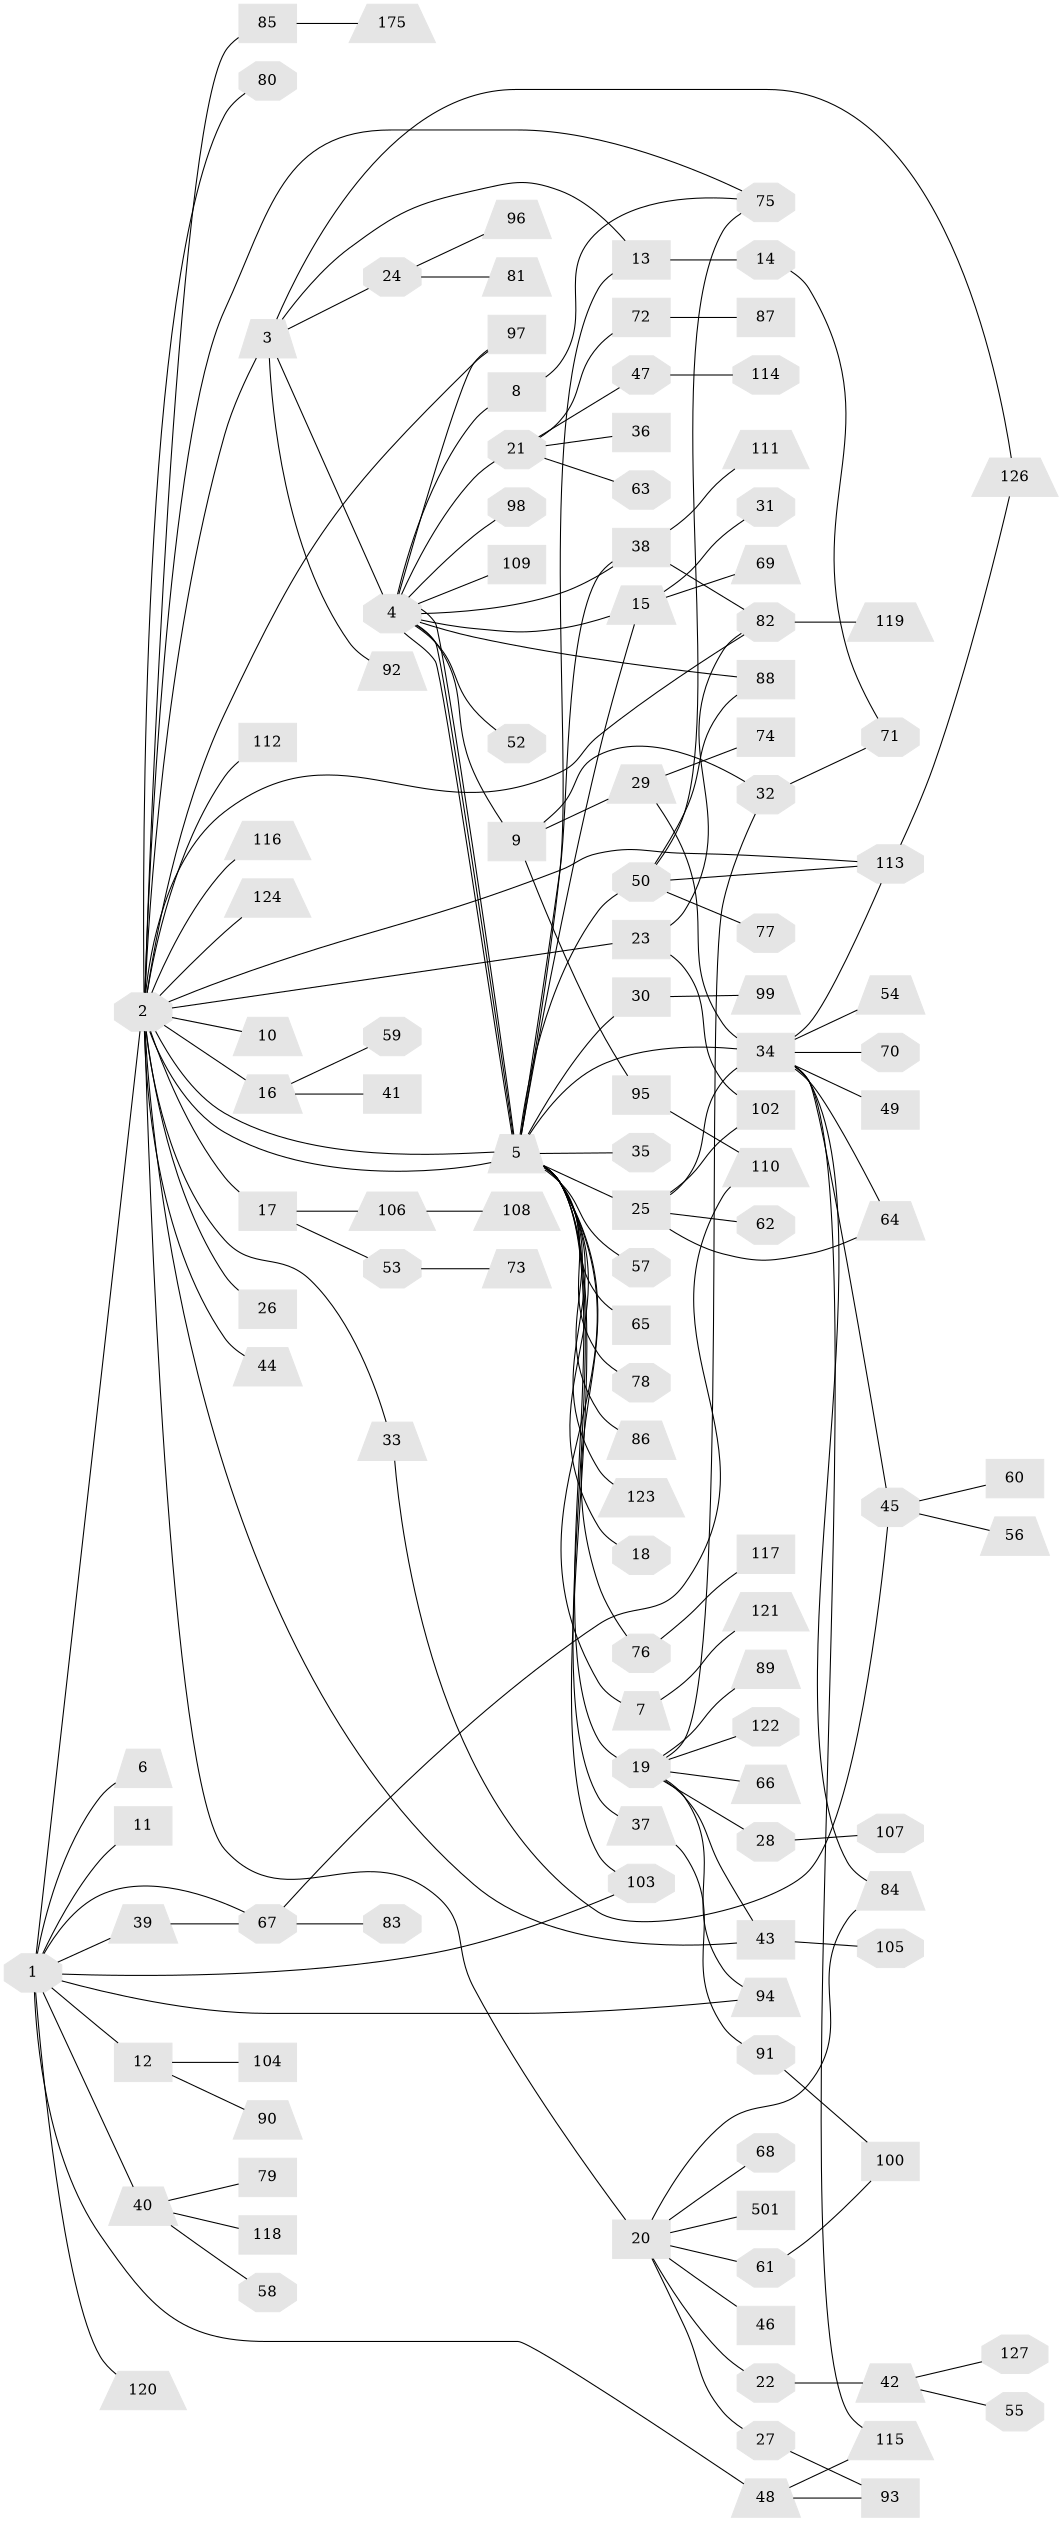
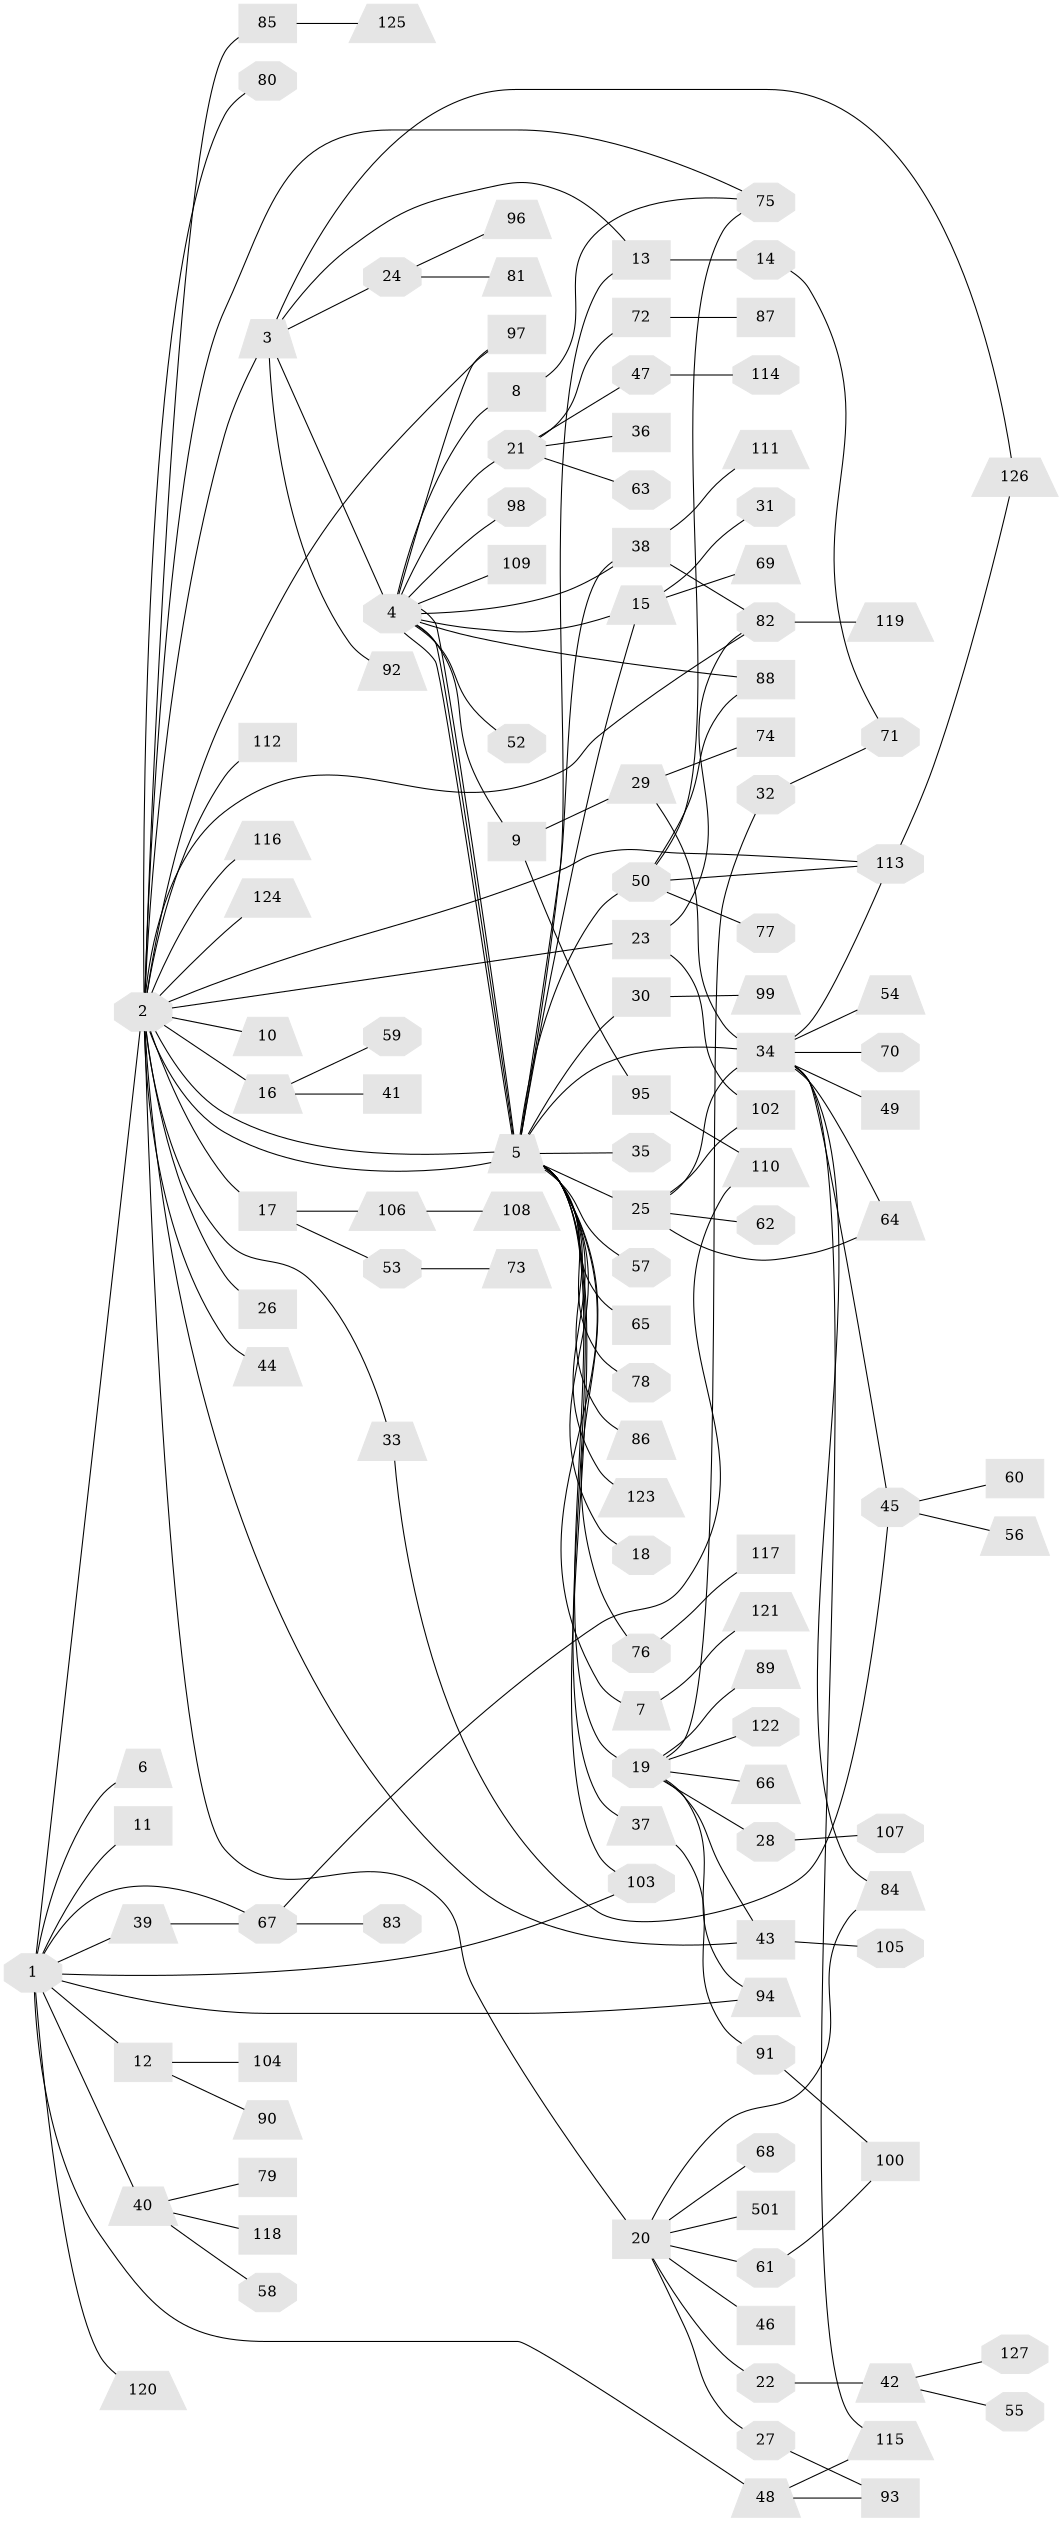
node "175": label "175" -> "125"
edge "32" -- "9": removed
